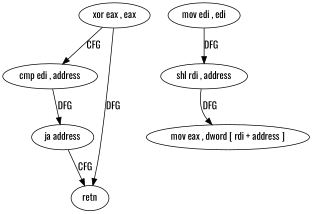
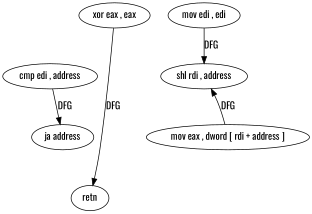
edge "xor eax , eax" -> "cmp edi , address": removed, label "CFG"
edge "shl rdi , address" -> "mov eax , dword [ rdi + address ]": reversed
edge "ja address" -> "retn": removed, label "CFG"
